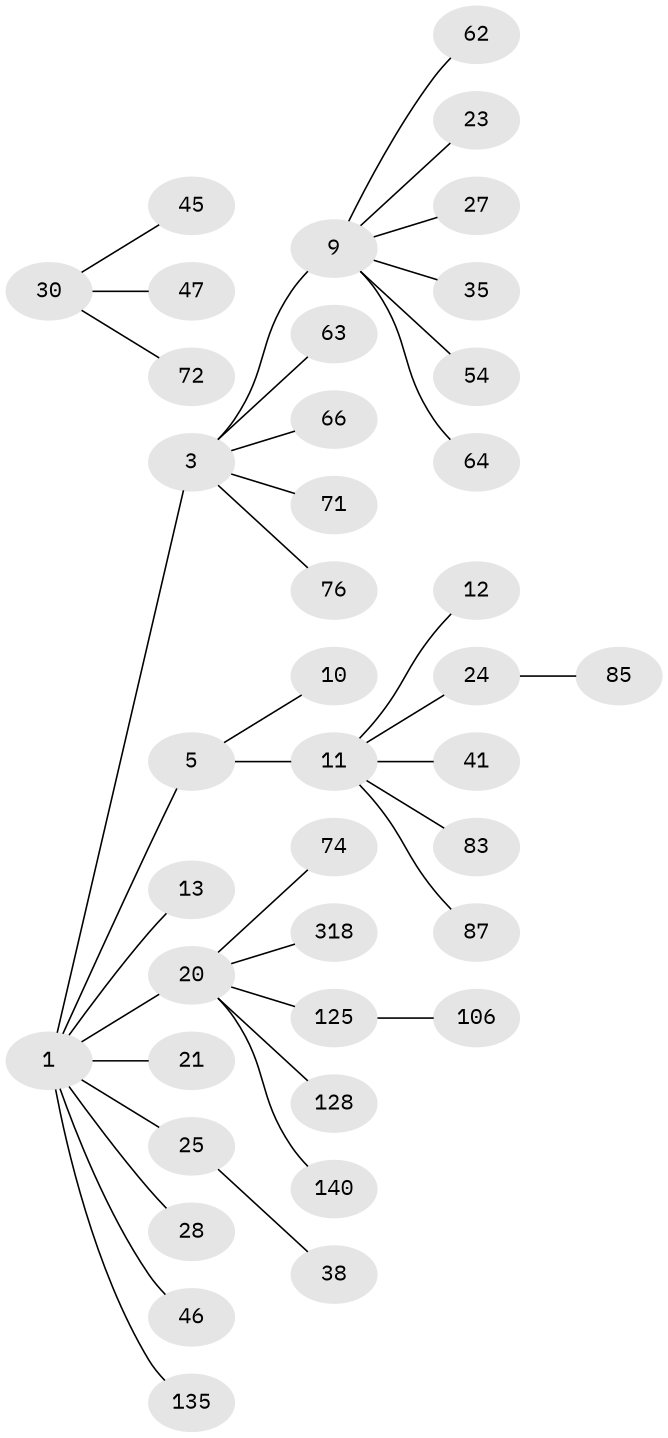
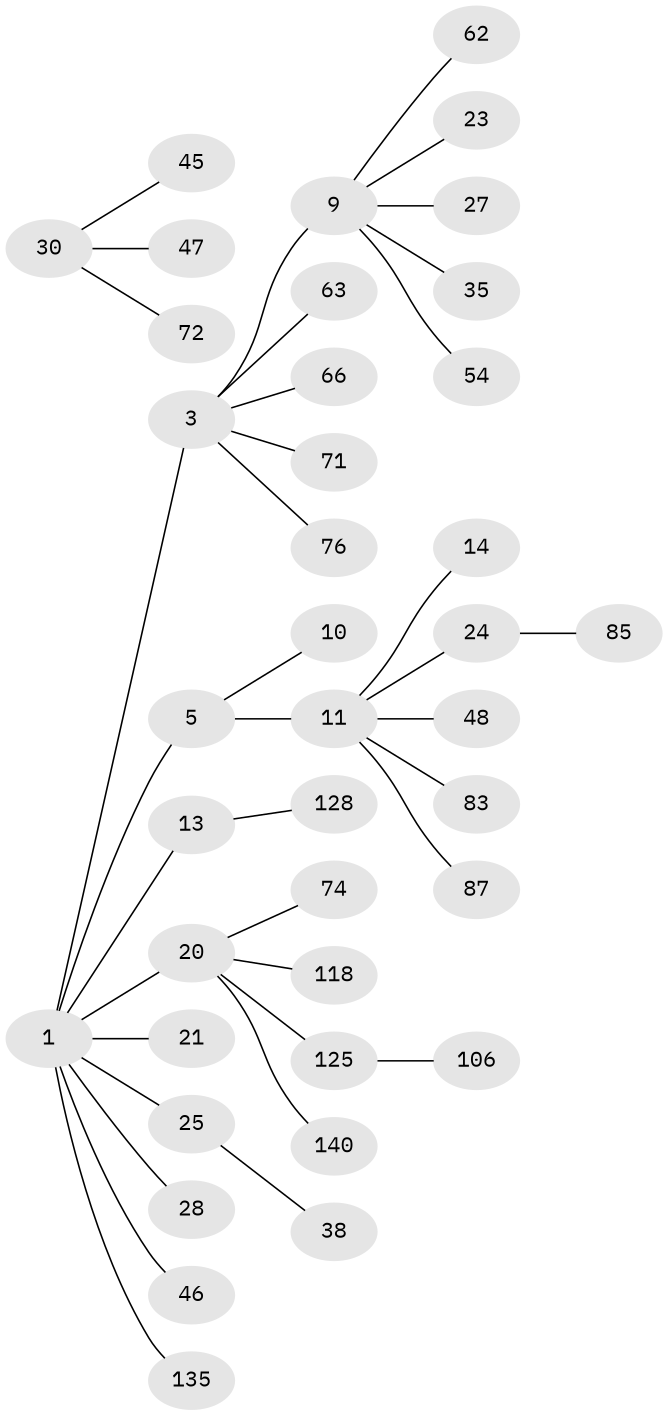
node "64": removed
node "12": label "12" -> "14"
node "41": label "41" -> "48"
node "318": label "318" -> "118"
edge "20" -- "128": now "13" -- "128"
